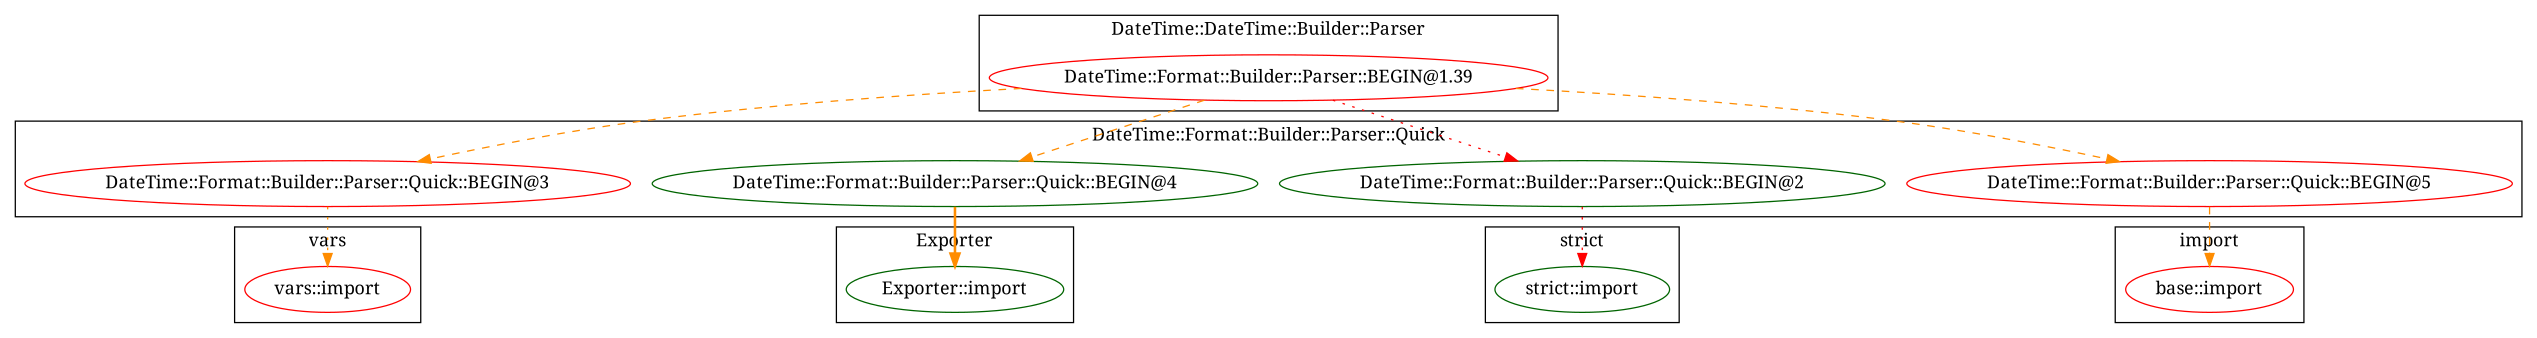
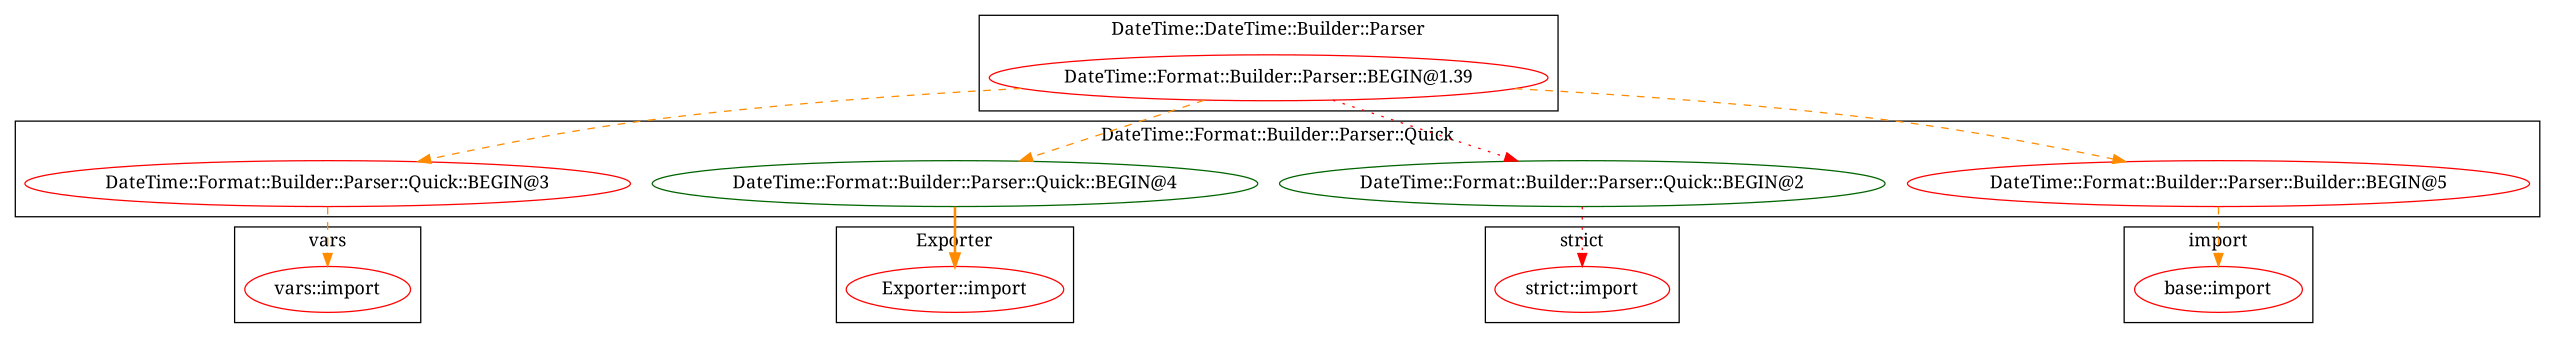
node "DateTime::Format::Builder::Parser::Quick::BEGIN@5": label "DateTime::Format::Builder::Parser::Quick::BEGIN@5" -> "DateTime::Format::Builder::Parser::Builder::BEGIN@5"
edge "DateTime::Format::Builder::Parser::Quick::BEGIN@3" -> "vars::import": style dotted -> dashed
node "Exporter::import": color darkgreen -> red
node "strict::import": color darkgreen -> red
